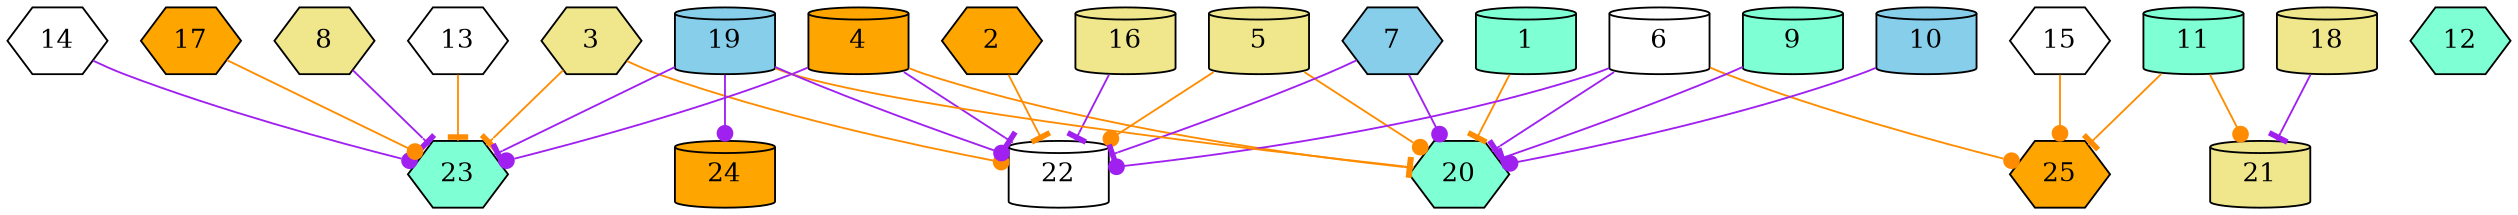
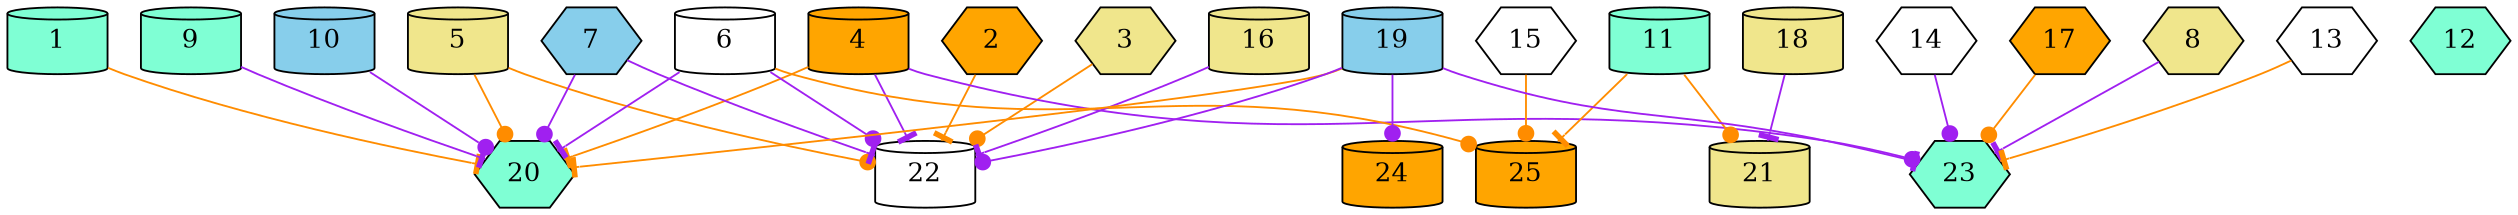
edge "3" -> "23": removed
node "25": shape hexagon -> cylinder
